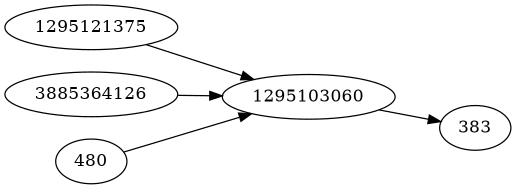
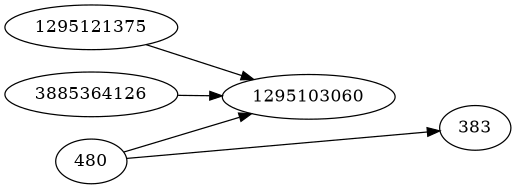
edge "1295103060" -> "383": now "480" -> "383"
